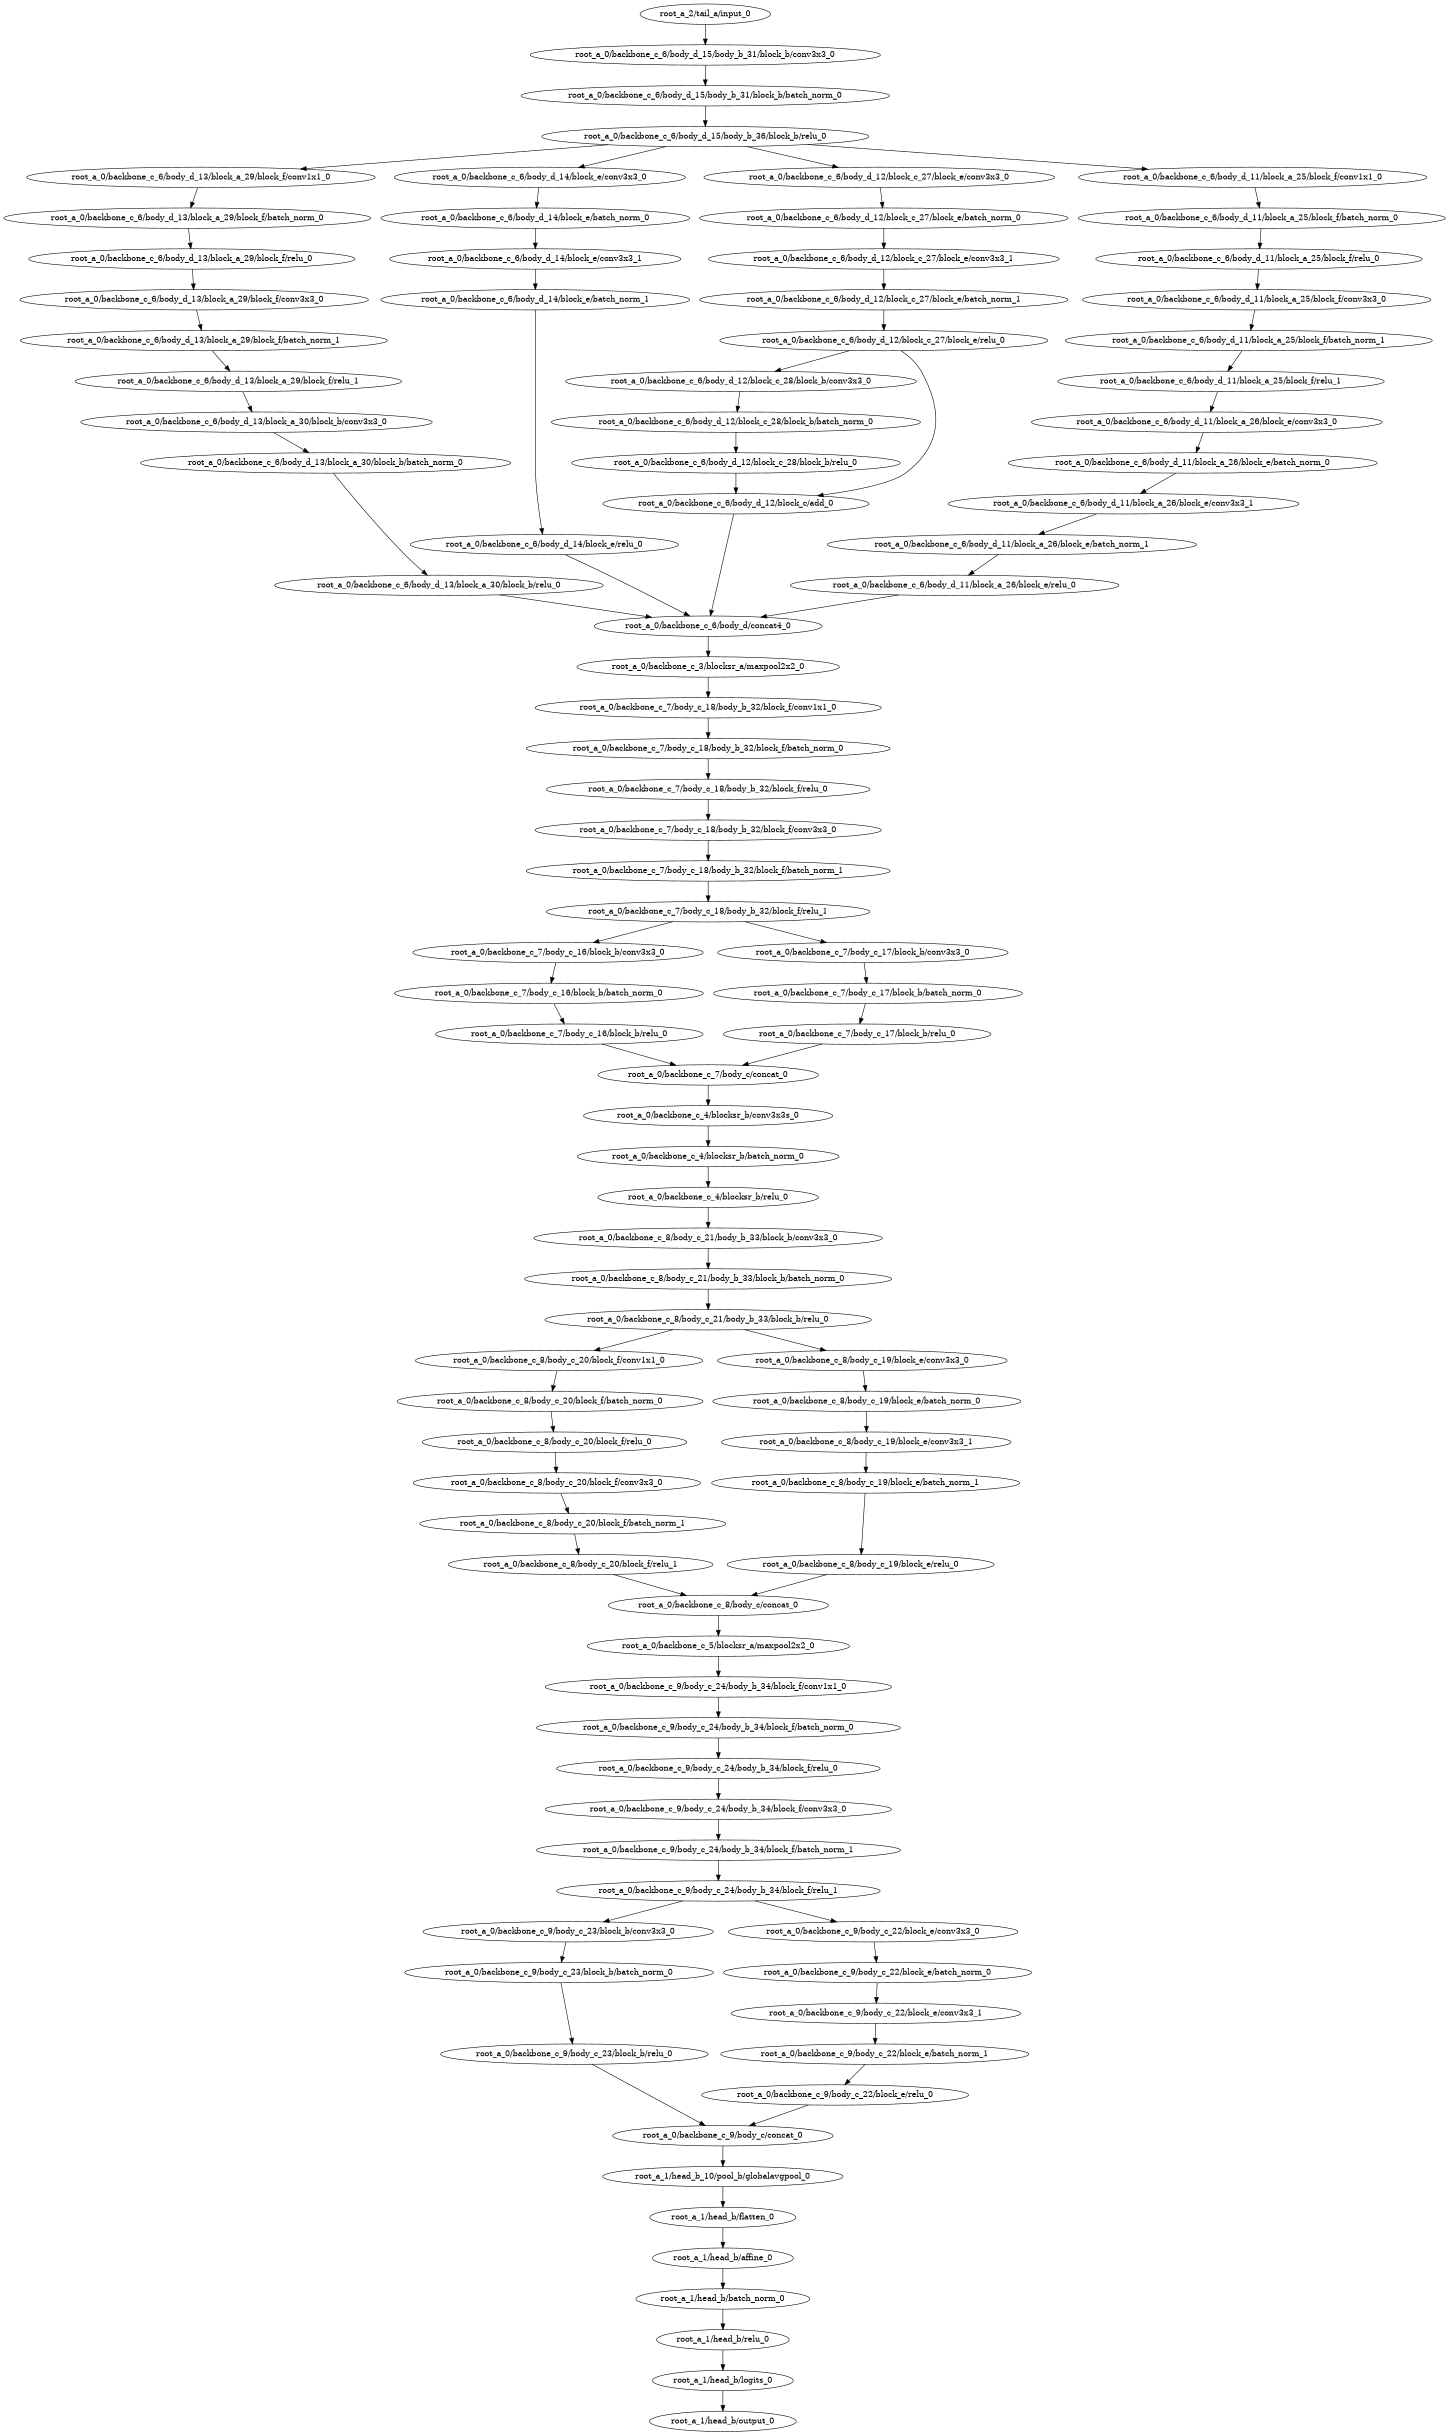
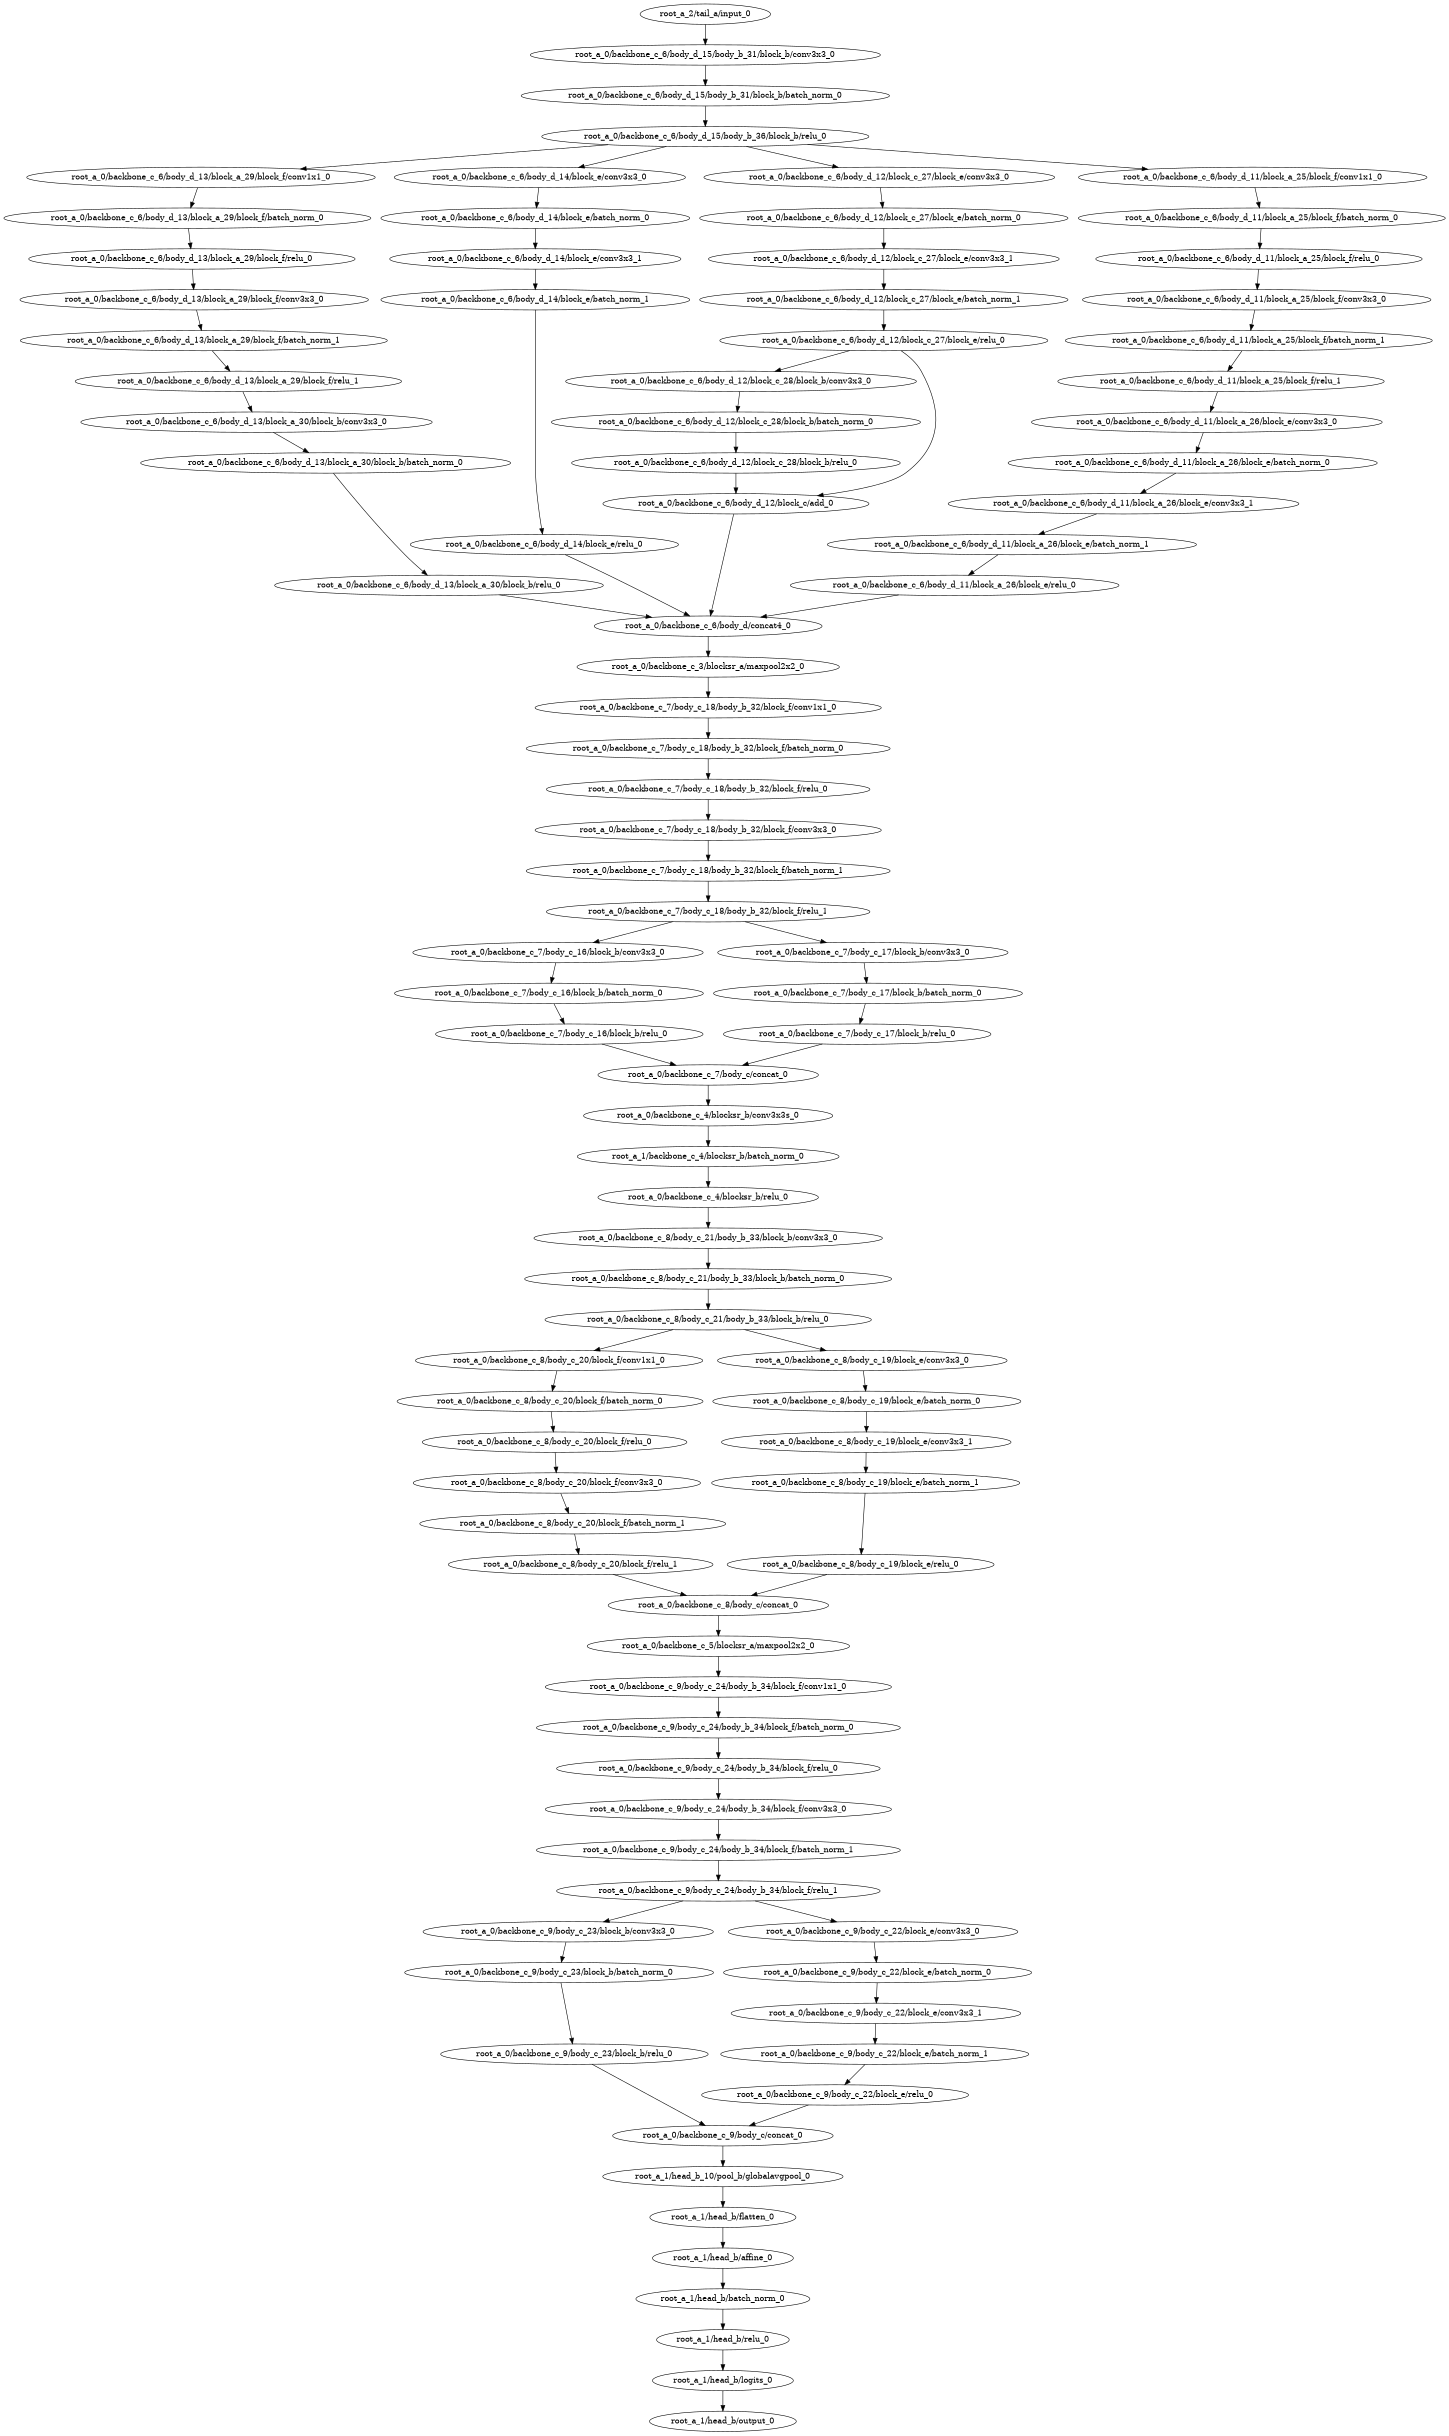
node "root_a_0/backbone_c_4/blocksr_b/batch_norm_0": label "root_a_0/backbone_c_4/blocksr_b/batch_norm_0" -> "root_a_1/backbone_c_4/blocksr_b/batch_norm_0"
